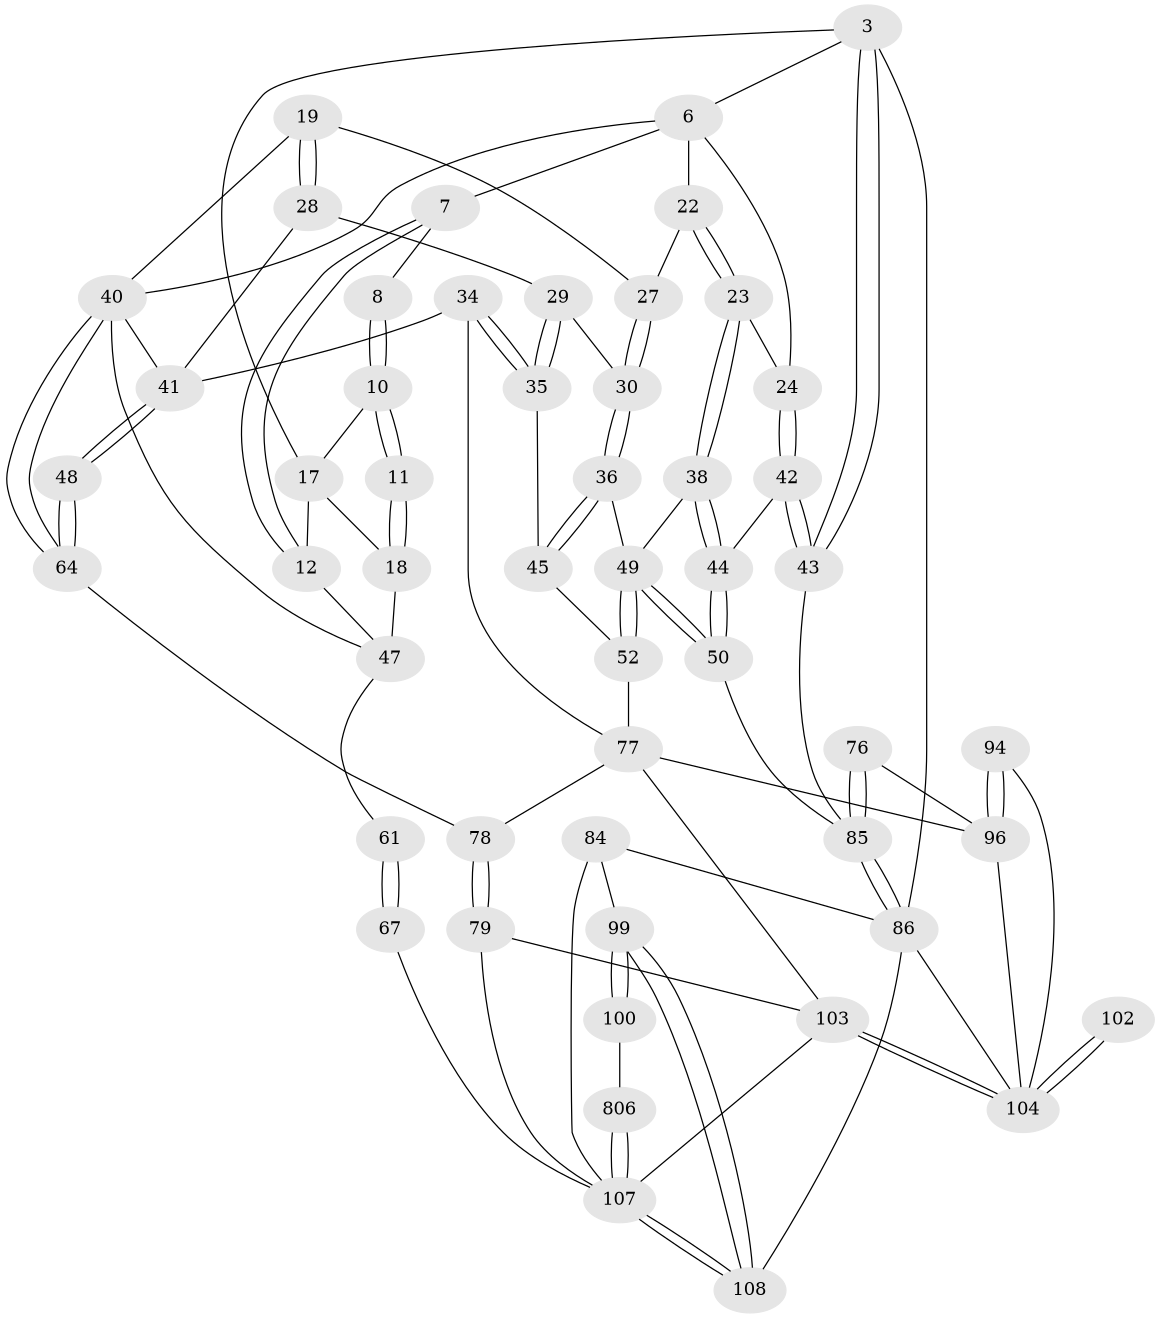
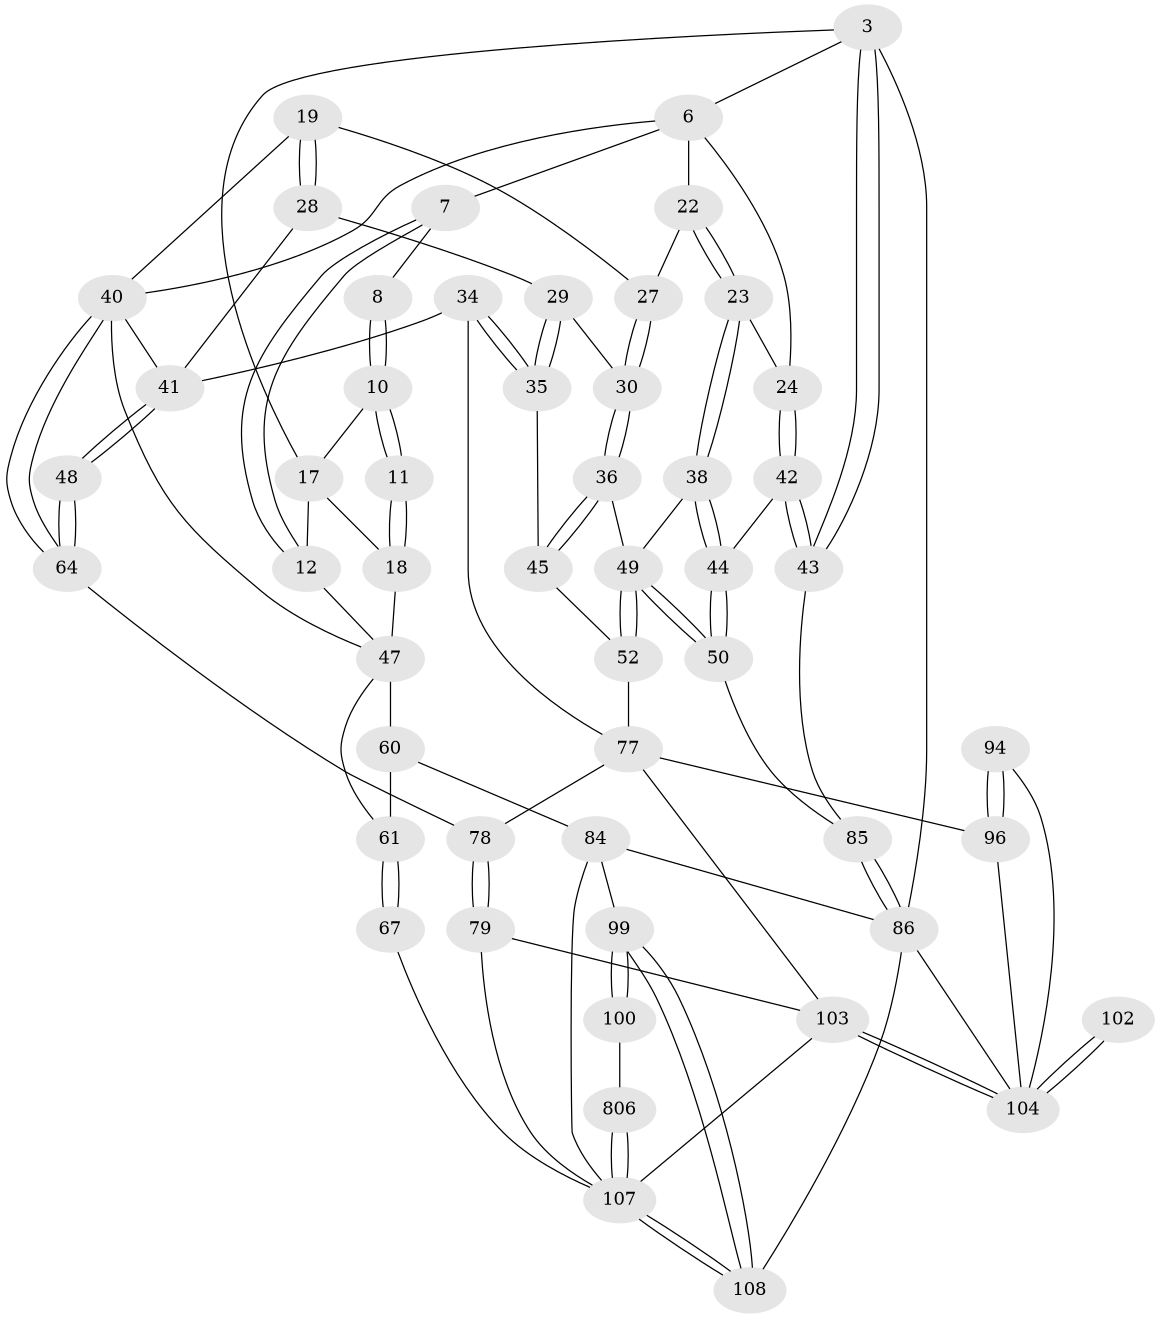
node "60": added
node "76": removed
